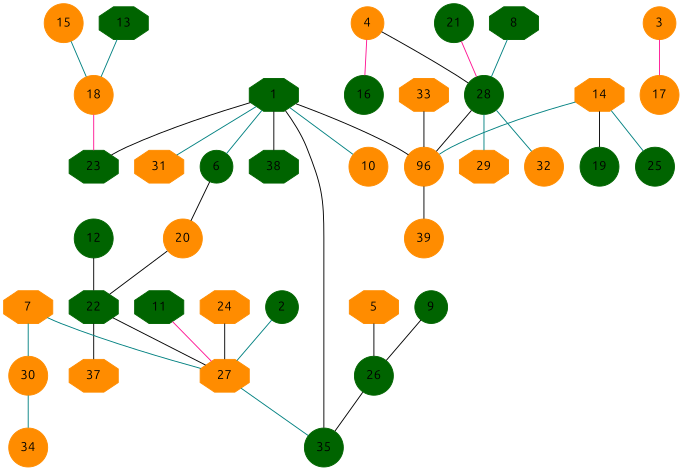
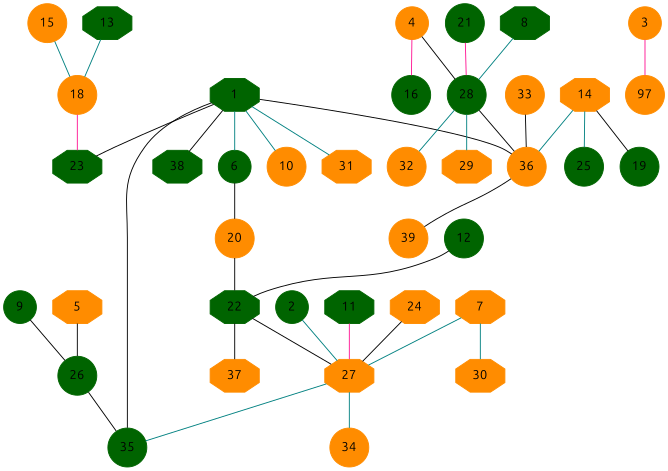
node "33": shape octagon -> circle
node "17": label "17" -> "97"
node "96": label "96" -> "36"
node "30": shape circle -> octagon
edge "30" -- "34": now "27" -- "34"
